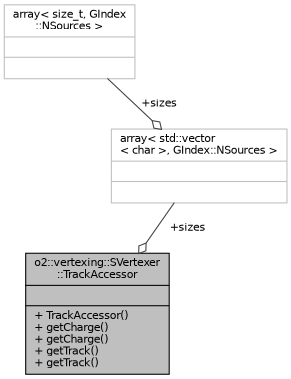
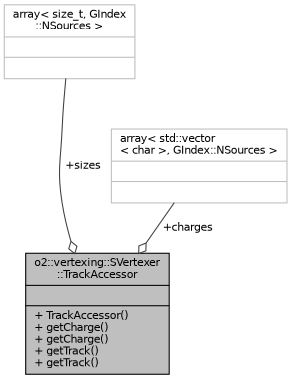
edge "array< size_t, GIndex" -> "array< std::vector": now "array< size_t, GIndex" -> "o2::vertexing::SVertexer"
edge "array< std::vector" -> "o2::vertexing::SVertexer": label " +sizes" -> " +charges"
